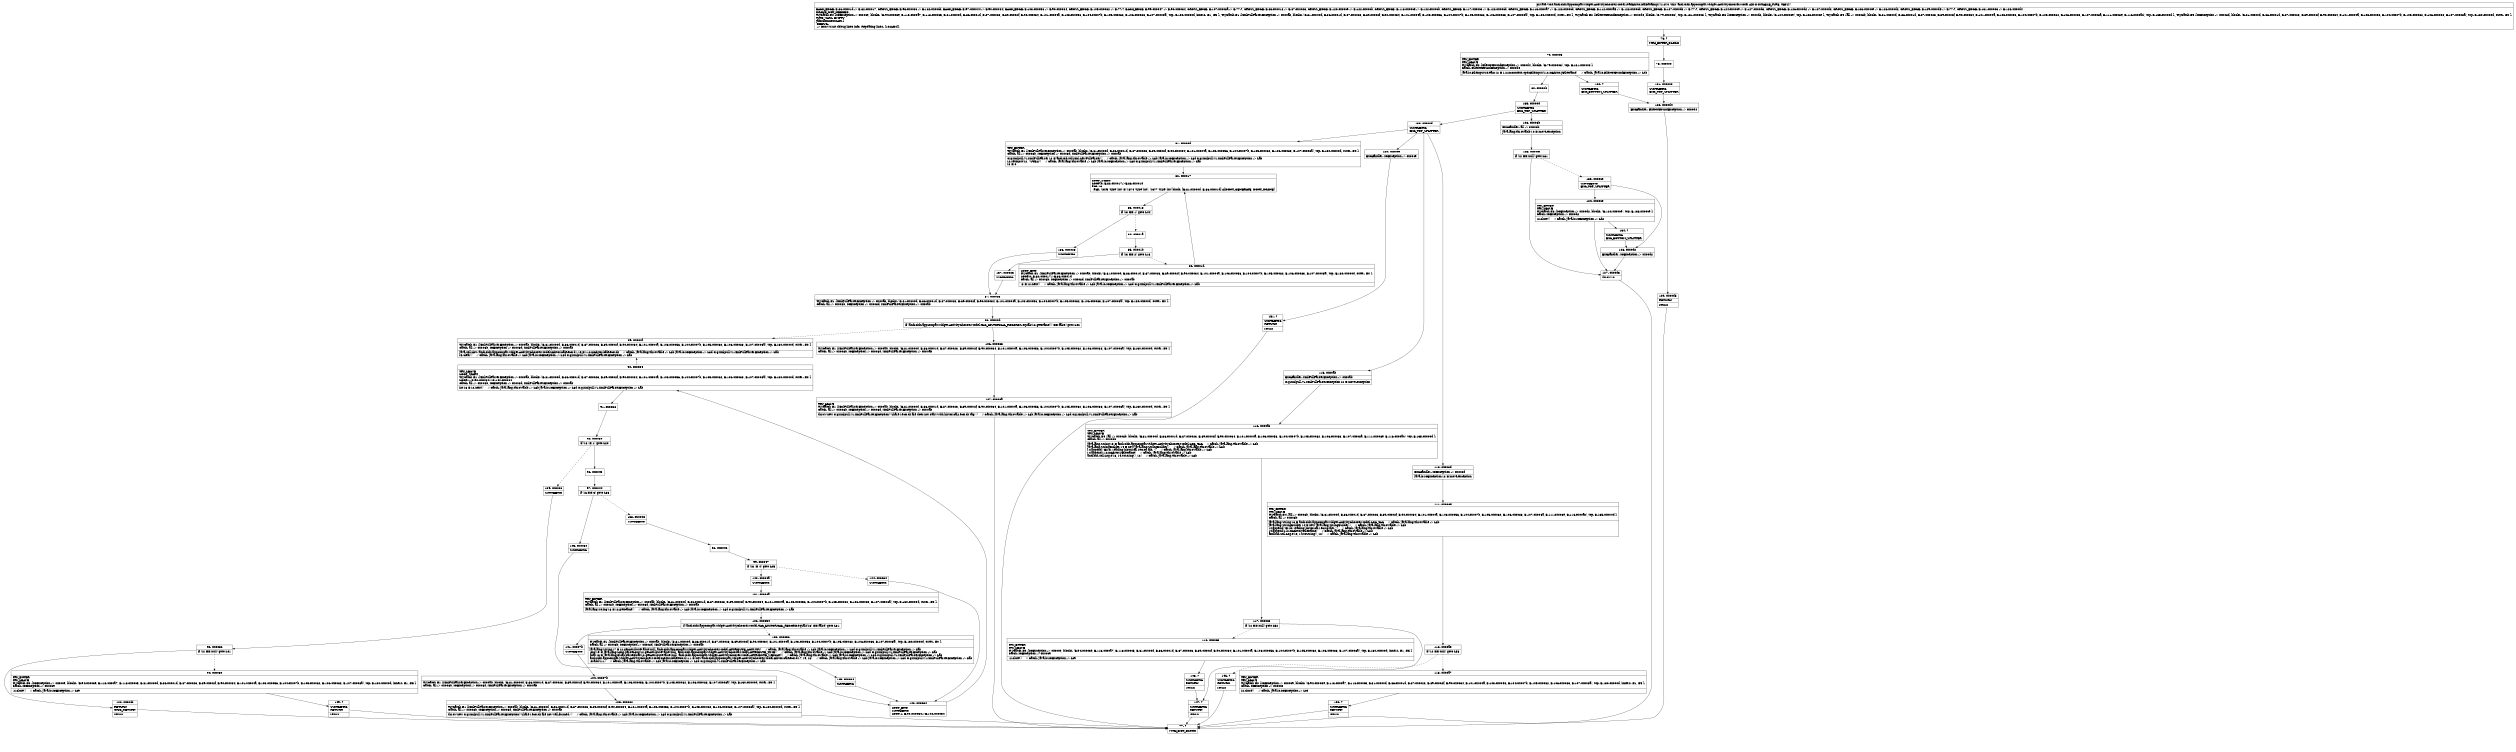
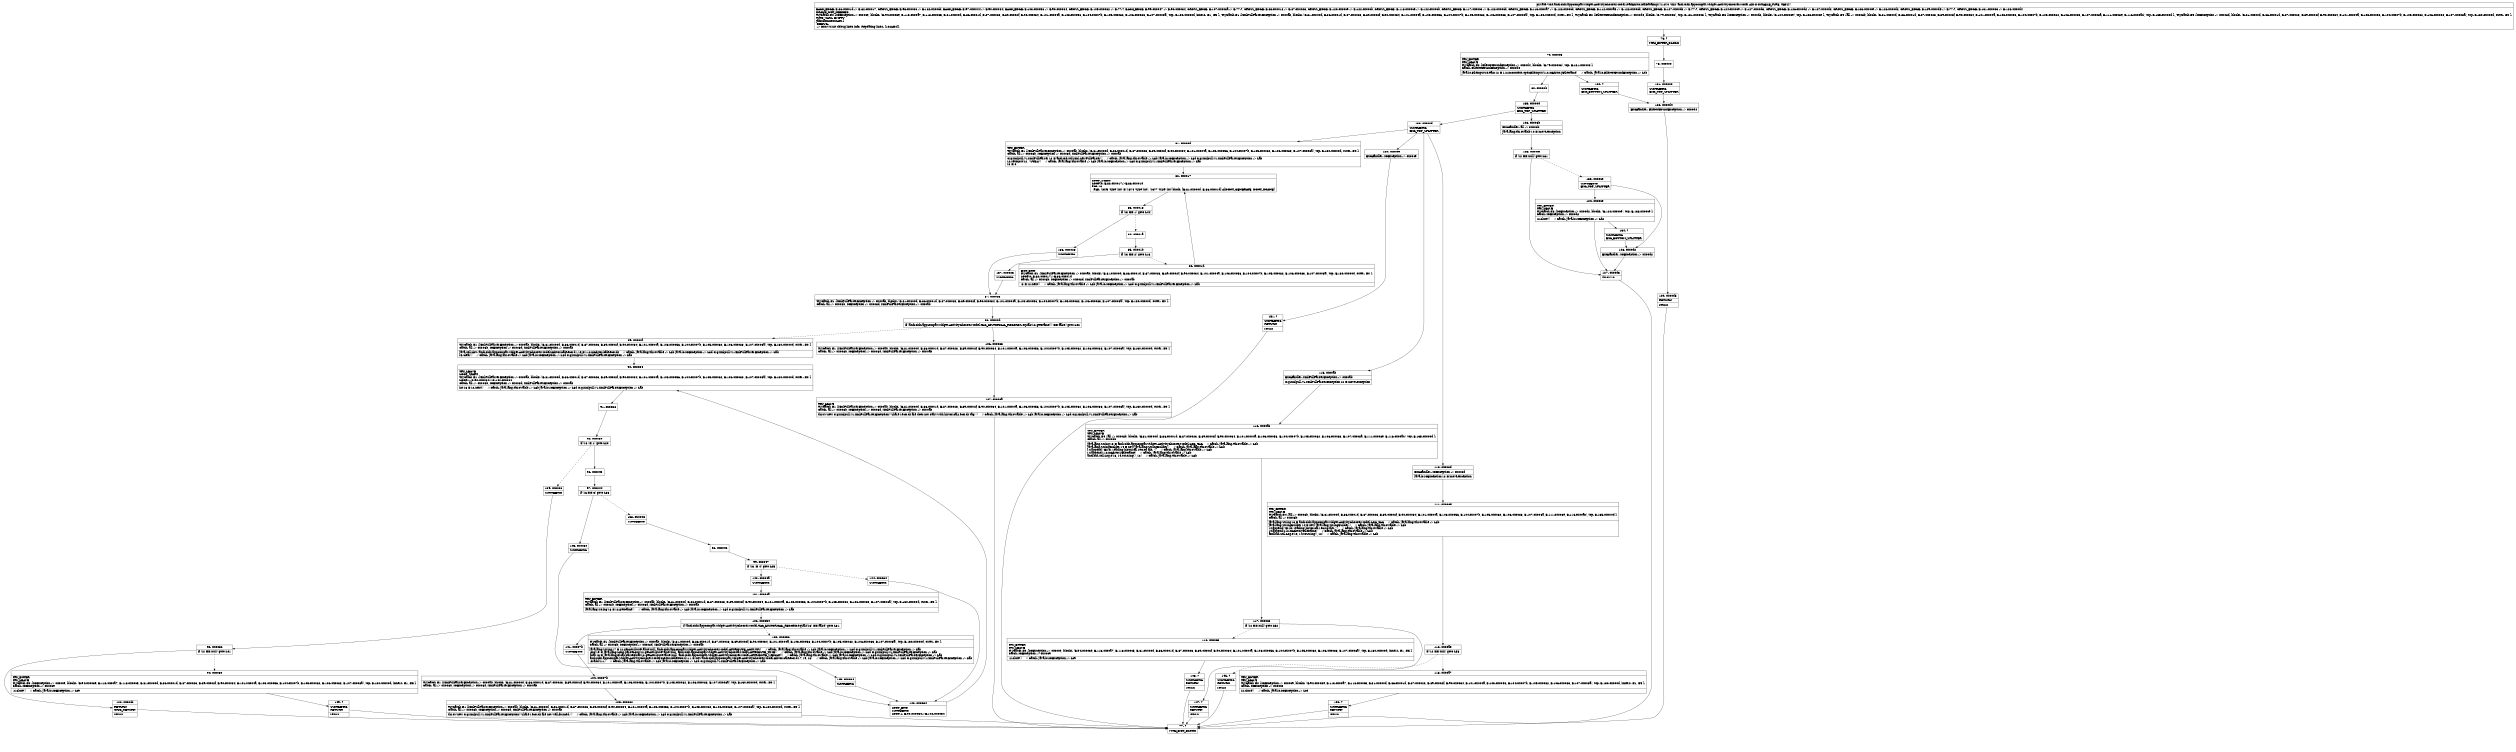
node "86: 0x001d": text "LOOP_END" -> "EXIT_END"
edge "90: 0x0034" -> "89: 0x002f": reversed
edge "148: ?" -> "147: ?": now "148: ?" -> "77: ?"
